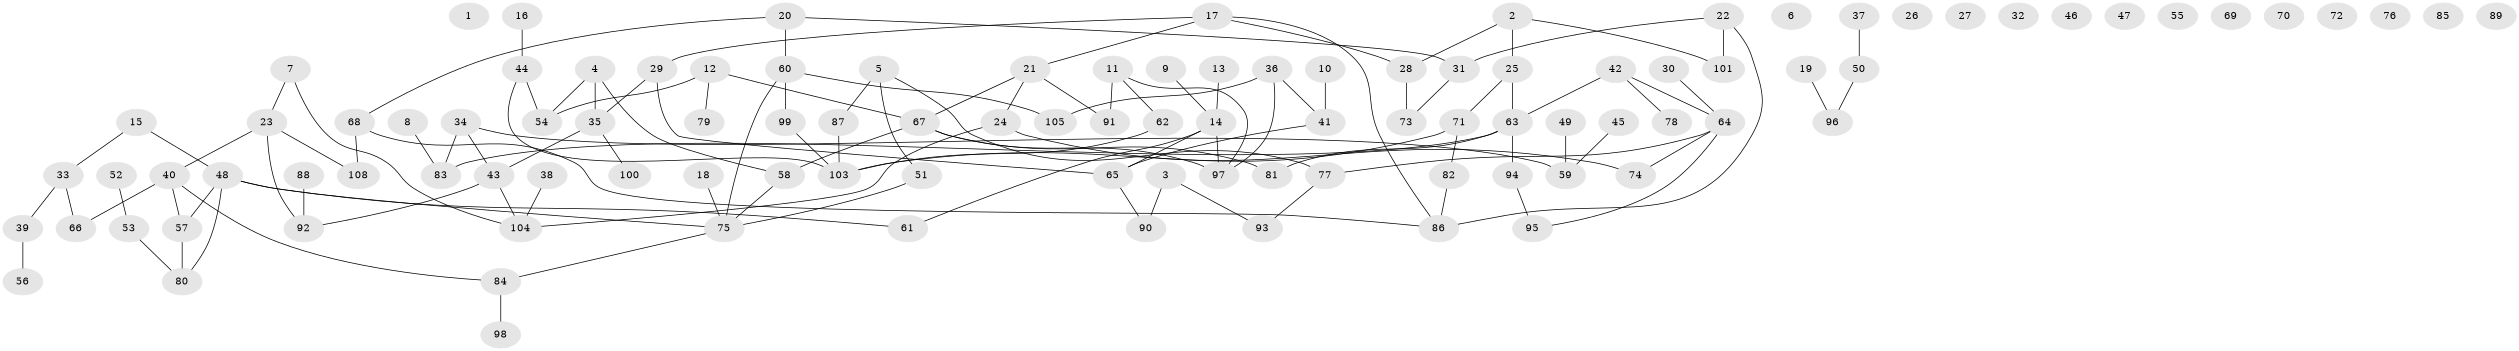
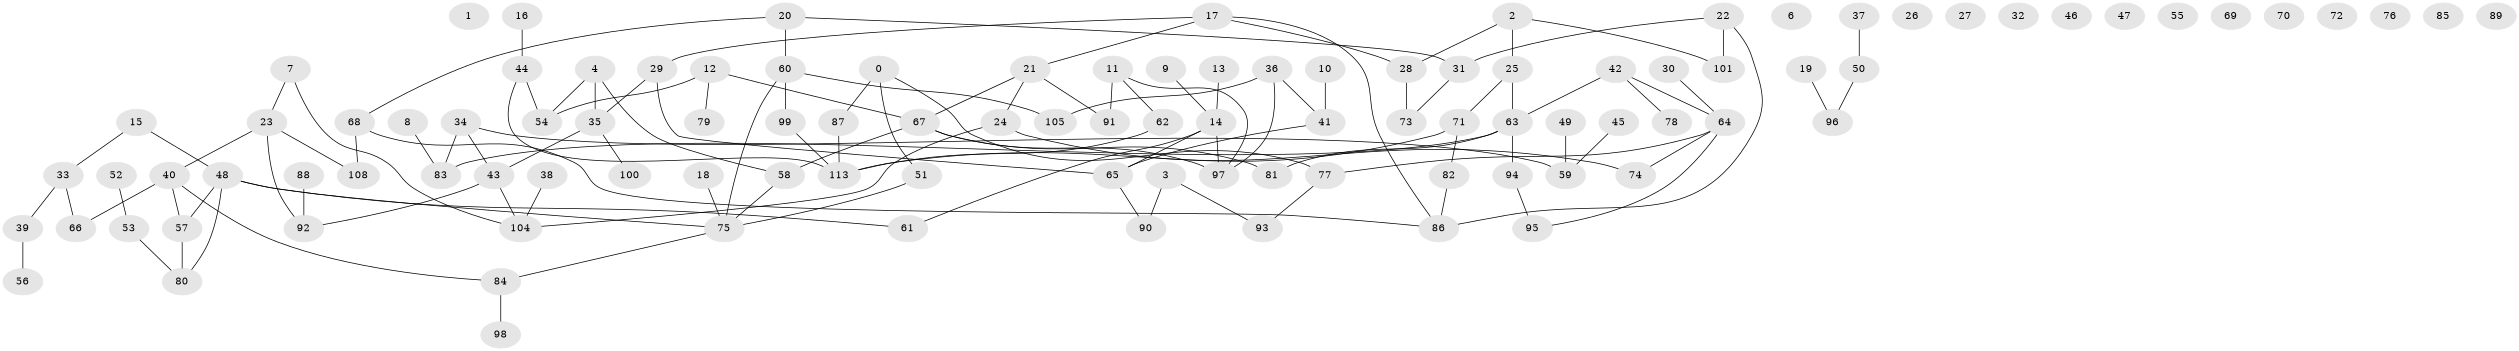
node "5": label "5" -> "0"
node "103": label "103" -> "113"
